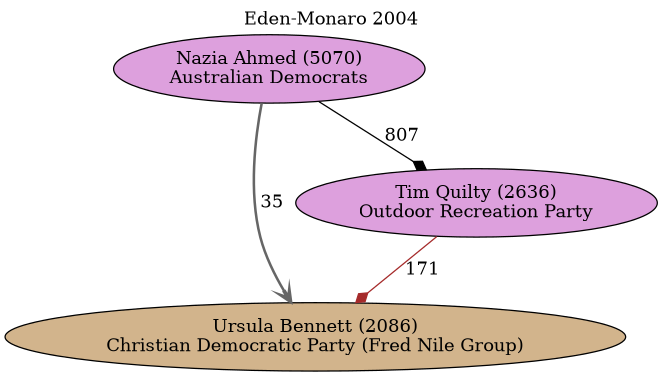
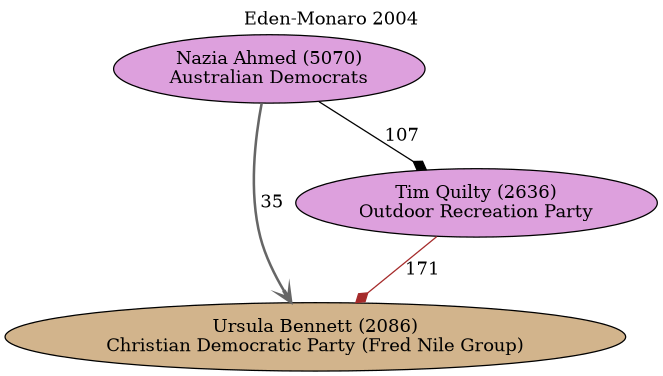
edge "Nazia Ahmed (5070) Australian Democrats" -> "Tim Quilty (2636) Outdoor Recreation Party": label "807" -> "107"
